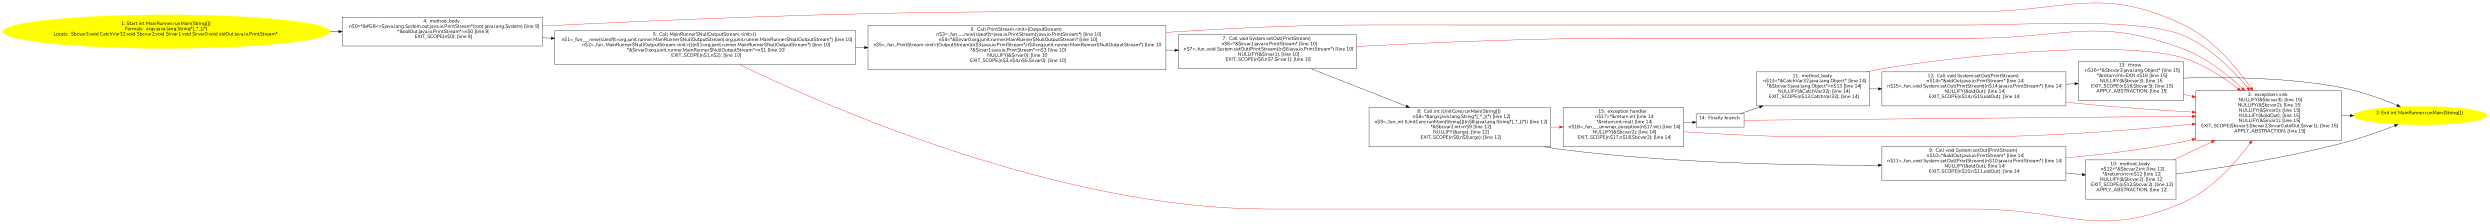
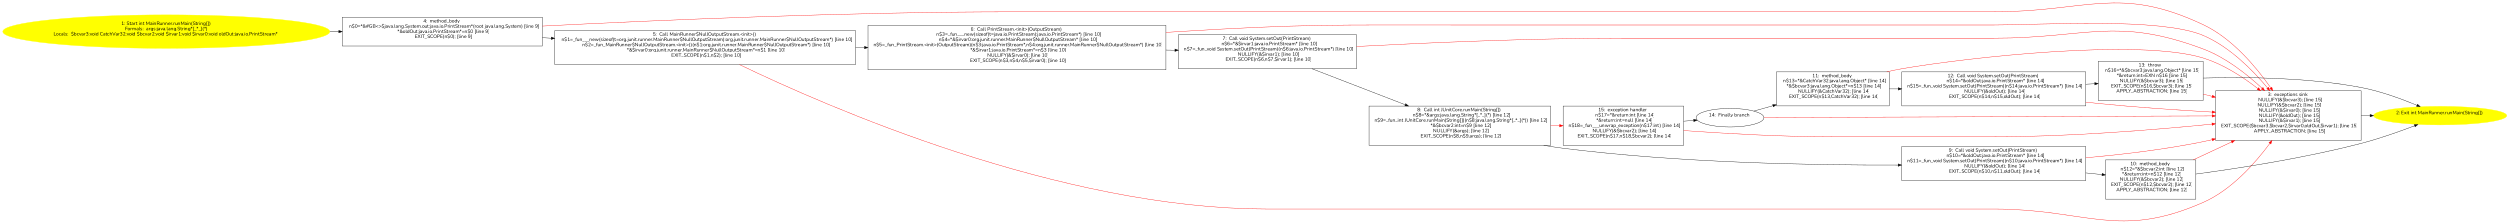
node "14:  Finally branch": shape box -> ellipse
